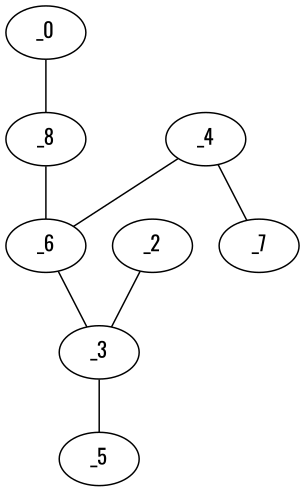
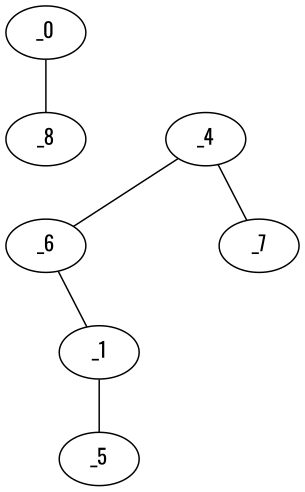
edge "_8" -- "_6": removed
node "_2": removed
node "_3": label "_3" -> "_1"
